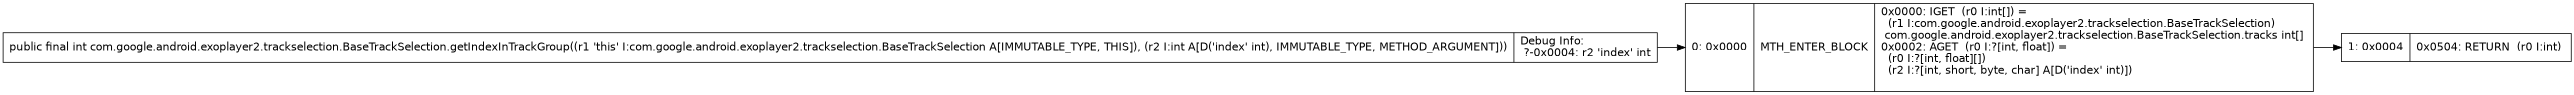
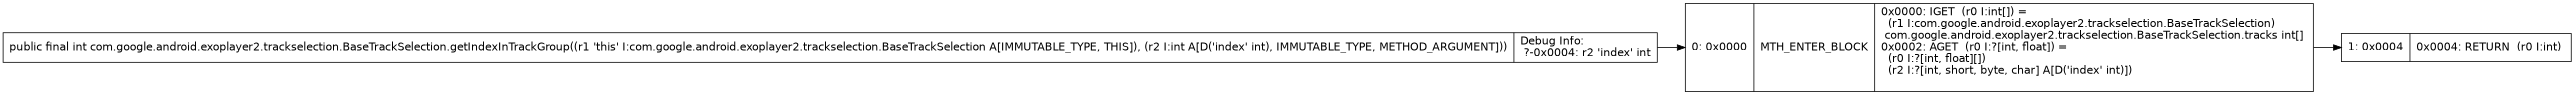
node "1: 0x0004": text "0x0504: RETURN  (r0 I:int)" -> "0x0004: RETURN  (r0 I:int)"
